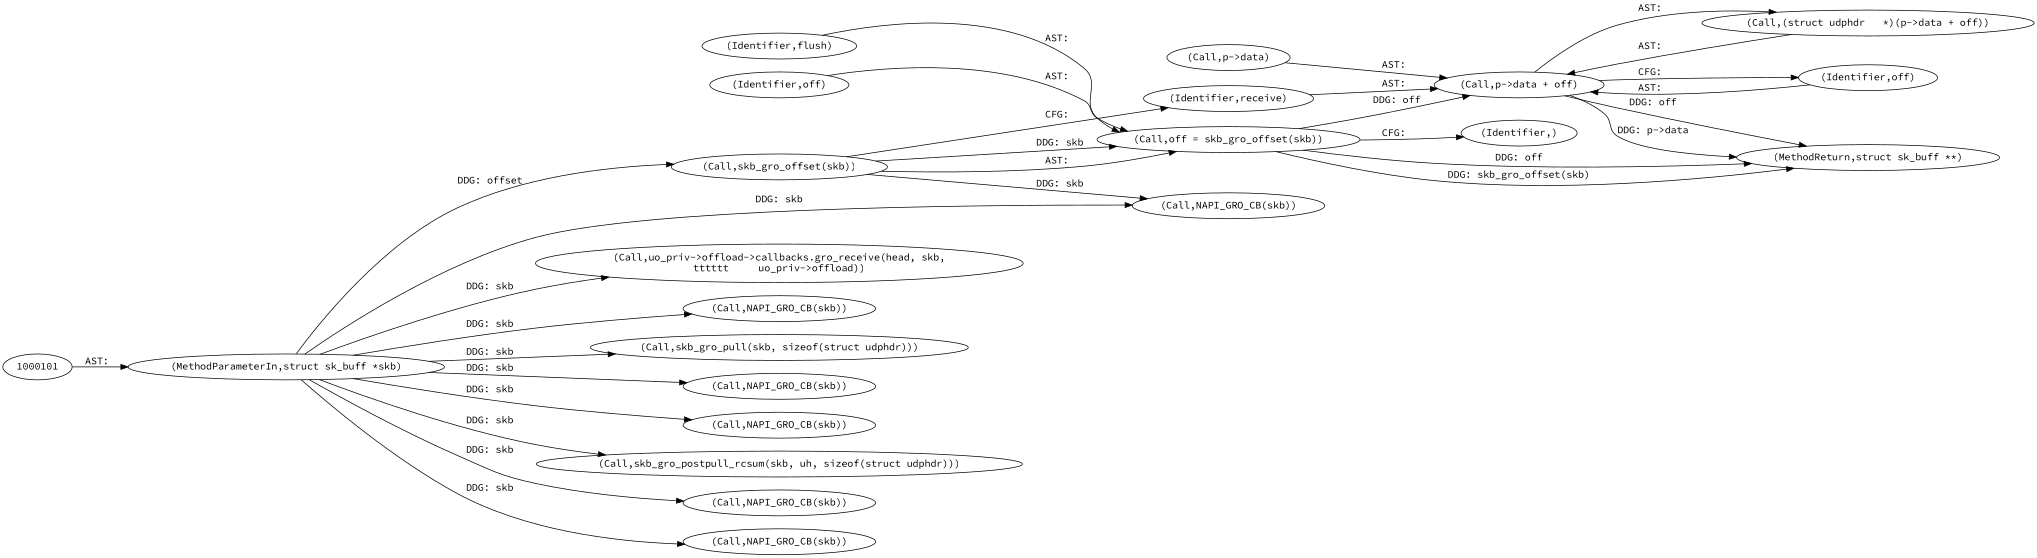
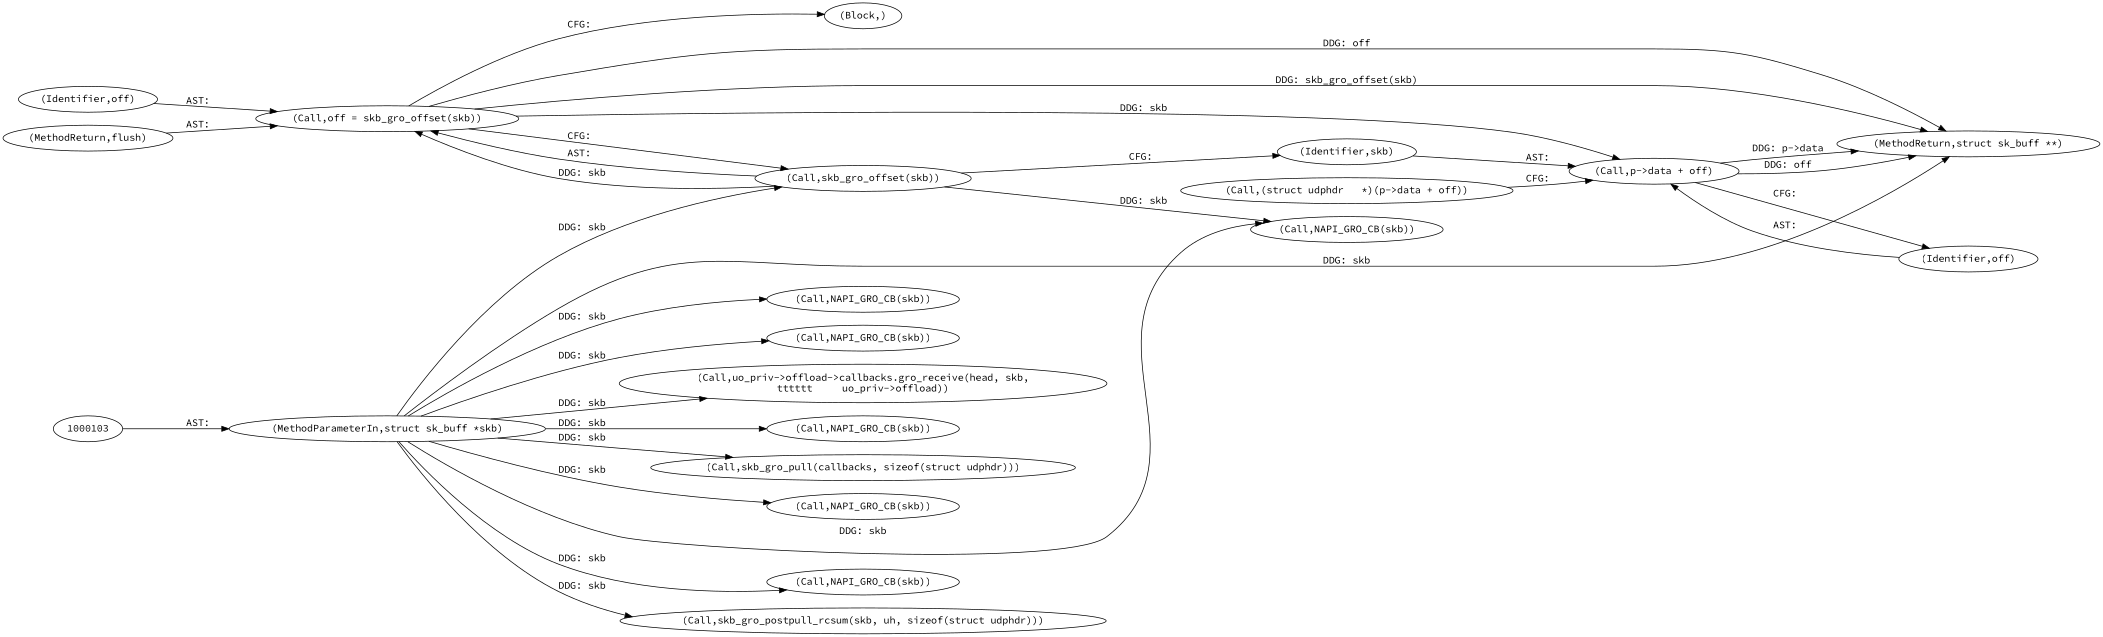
edge "(Call,p->data + off)" -> "(Call,(struct udphdr   *)(p->data + off))": removed, label "AST:"
node "(Identifier,flush)": label "(Identifier,flush)" -> "(MethodReturn,flush)"
edge "(Call,(struct udphdr   *)(p->data + off))" -> "(Call,p->data + off)": label "AST: " -> "CFG: "
node "(Call,p->data)": removed
node "(Identifier,receive)": label "(Identifier,receive)" -> "(Identifier,skb)"
edge "(Call,off = skb_gro_offset(skb))" -> "(Call,p->data + off)": label "DDG: off" -> "DDG: skb"
node "(Identifier,)": label "(Identifier,)" -> "(Block,)"
edge "(Call,off = skb_gro_offset(skb))" -> "(Call,skb_gro_offset(skb))": added, label "CFG:"
edge "(MethodParameterIn,struct sk_buff *skb)" -> "(Call,skb_gro_offset(skb))": label "DDG: offset" -> "DDG: skb"
edge "(MethodParameterIn,struct sk_buff *skb)" -> "(MethodReturn,struct sk_buff **)": added, label "DDG: skb"
node "(Call,skb_gro_pull(skb, sizeof(struct udphdr)))": label "(Call,skb_gro_pull(skb, sizeof(struct udphdr)))" -> "(Call,skb_gro_pull(callbacks, sizeof(struct udphdr)))"
node "1000101": label "1000101" -> "1000103"
